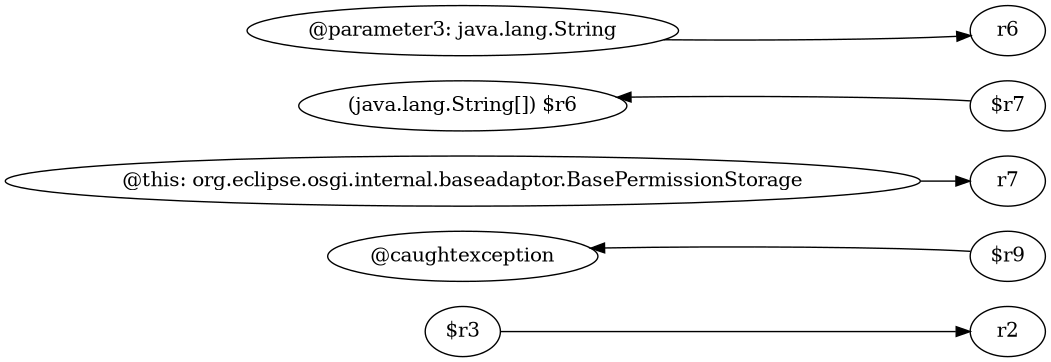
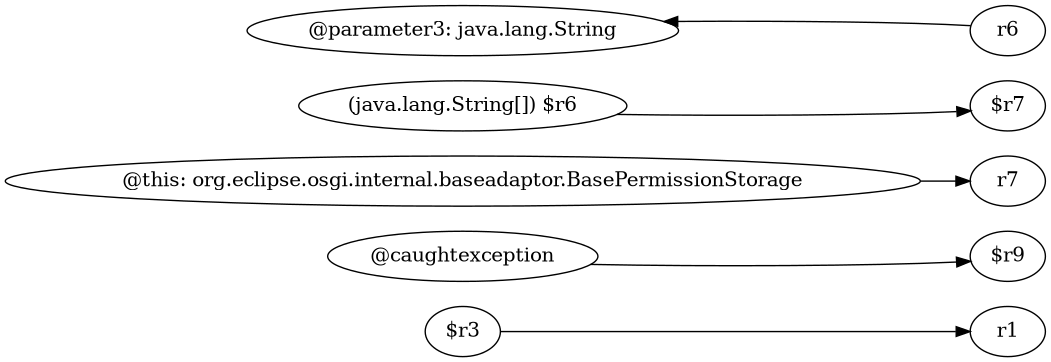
edge "@parameter3: java.lang.String" -> "r6": reversed
edge "$r7" -> "(java.lang.String[]) $r6": reversed
edge "$r9" -> "@caughtexception": reversed
node "r2": label "r2" -> "r1"
